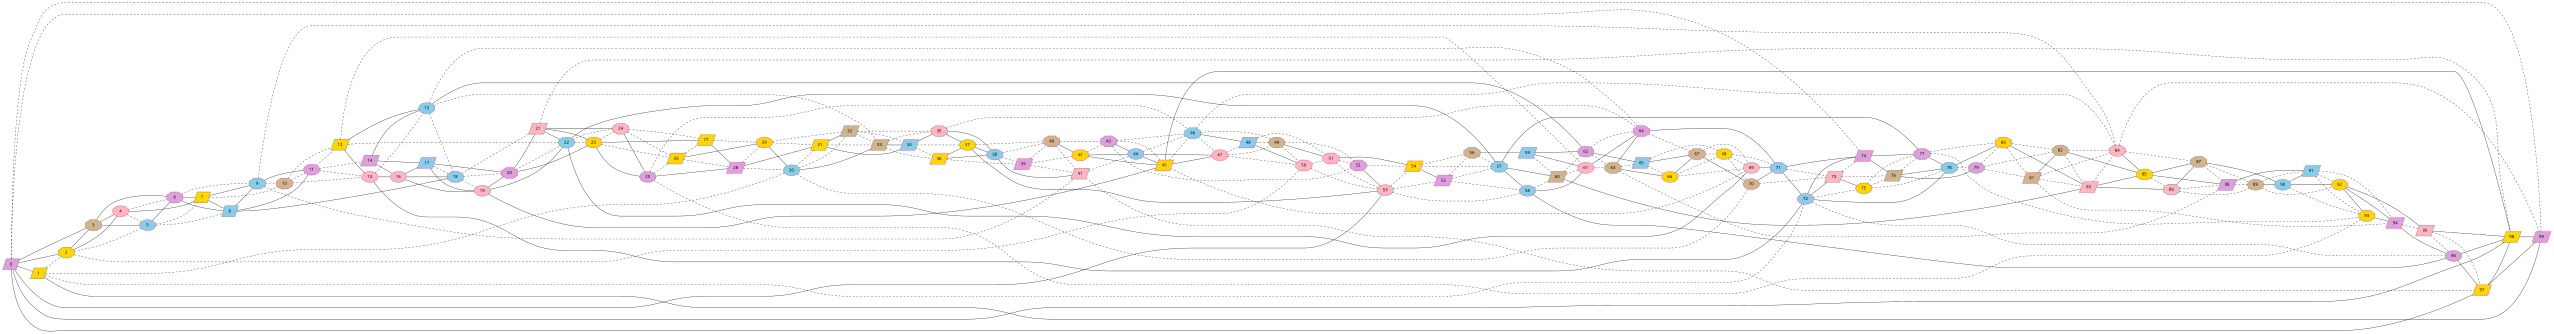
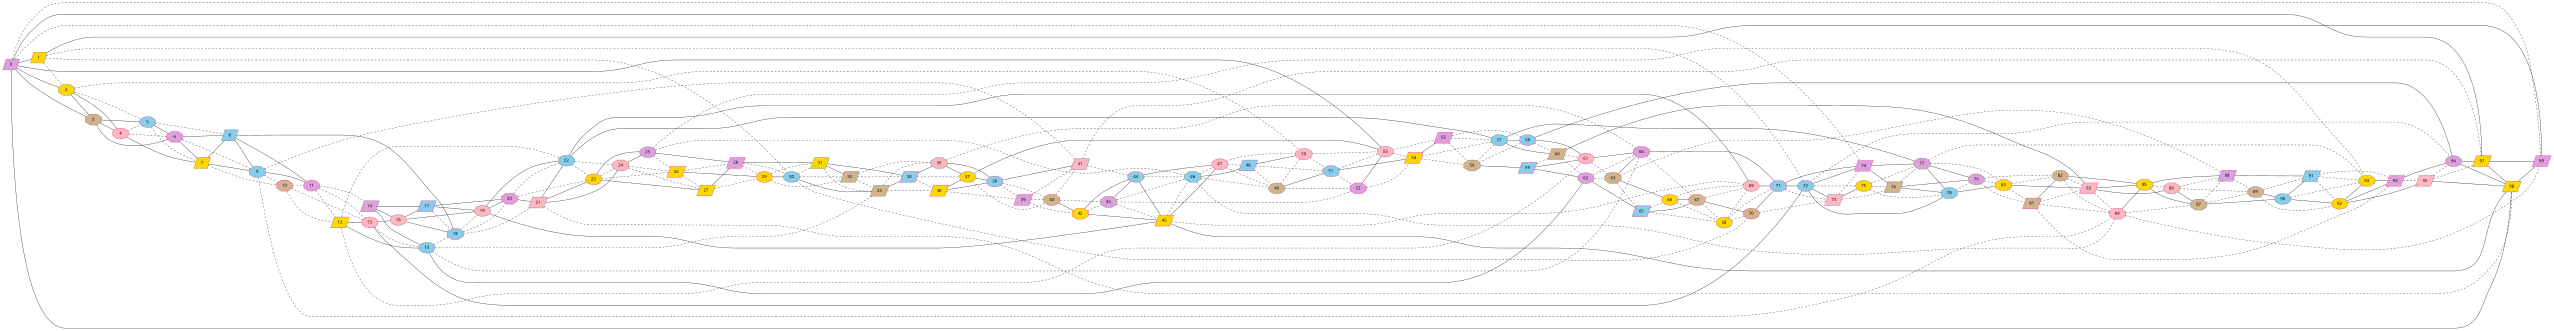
node "51": fillcolor lightpink -> skyblue
edge "23" -- "20": style solid -> dashed
edge "77" -- "79": added
edge "53" -- "58": now "56" -- "58"
